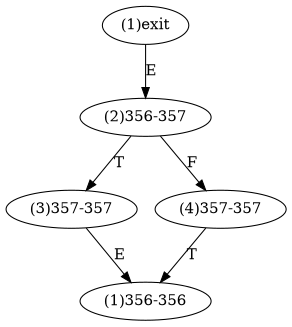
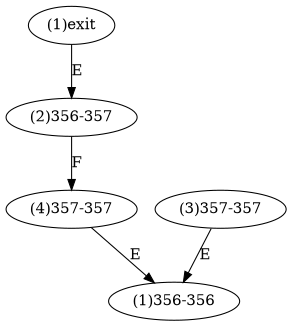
edge "(2)356-357" -> "(3)357-357": removed, label "T"
edge "(4)357-357" -> "(1)356-356": label "T" -> "E"
